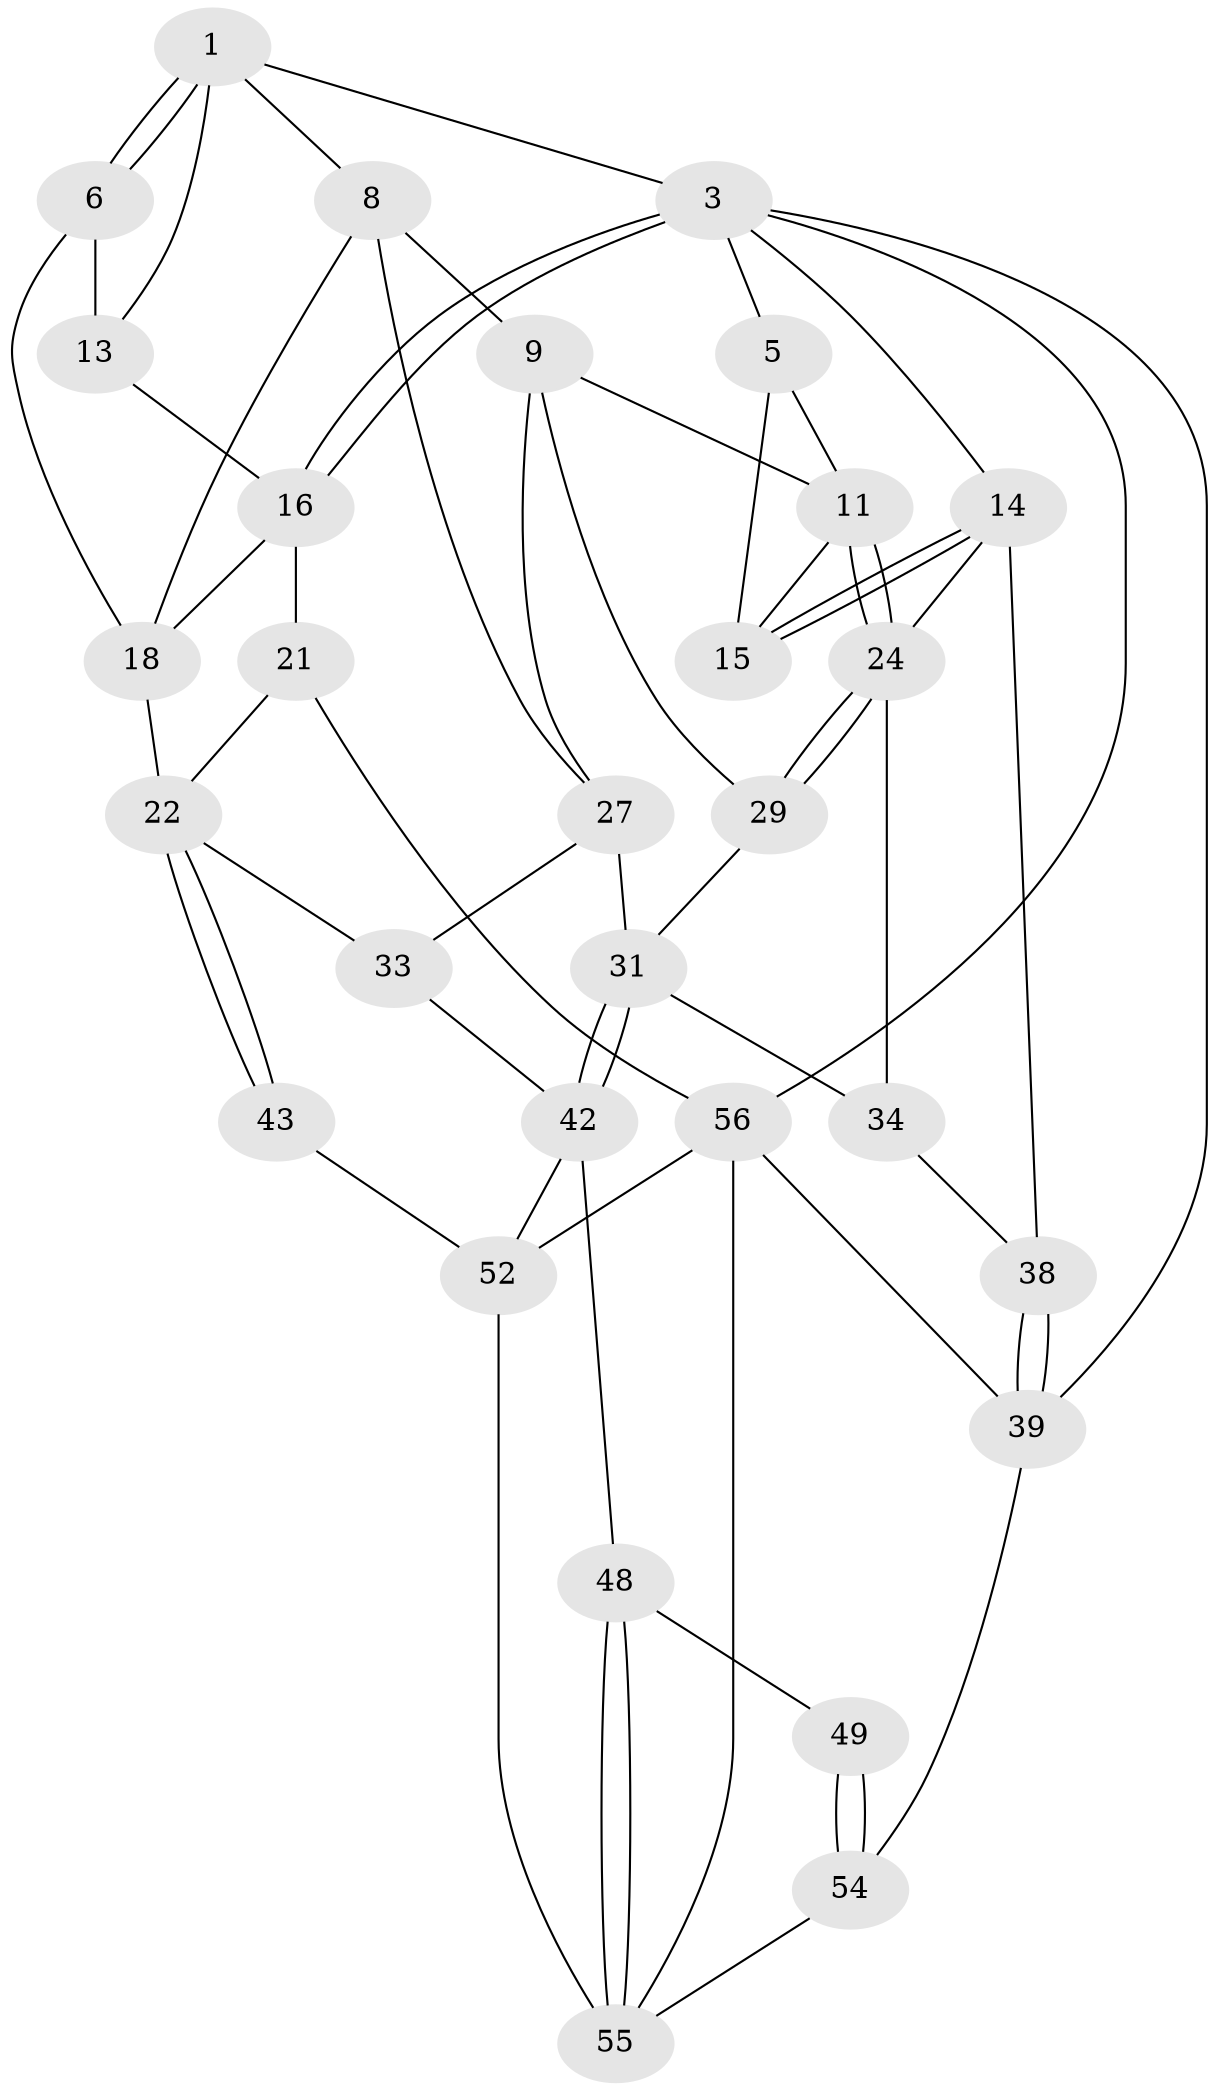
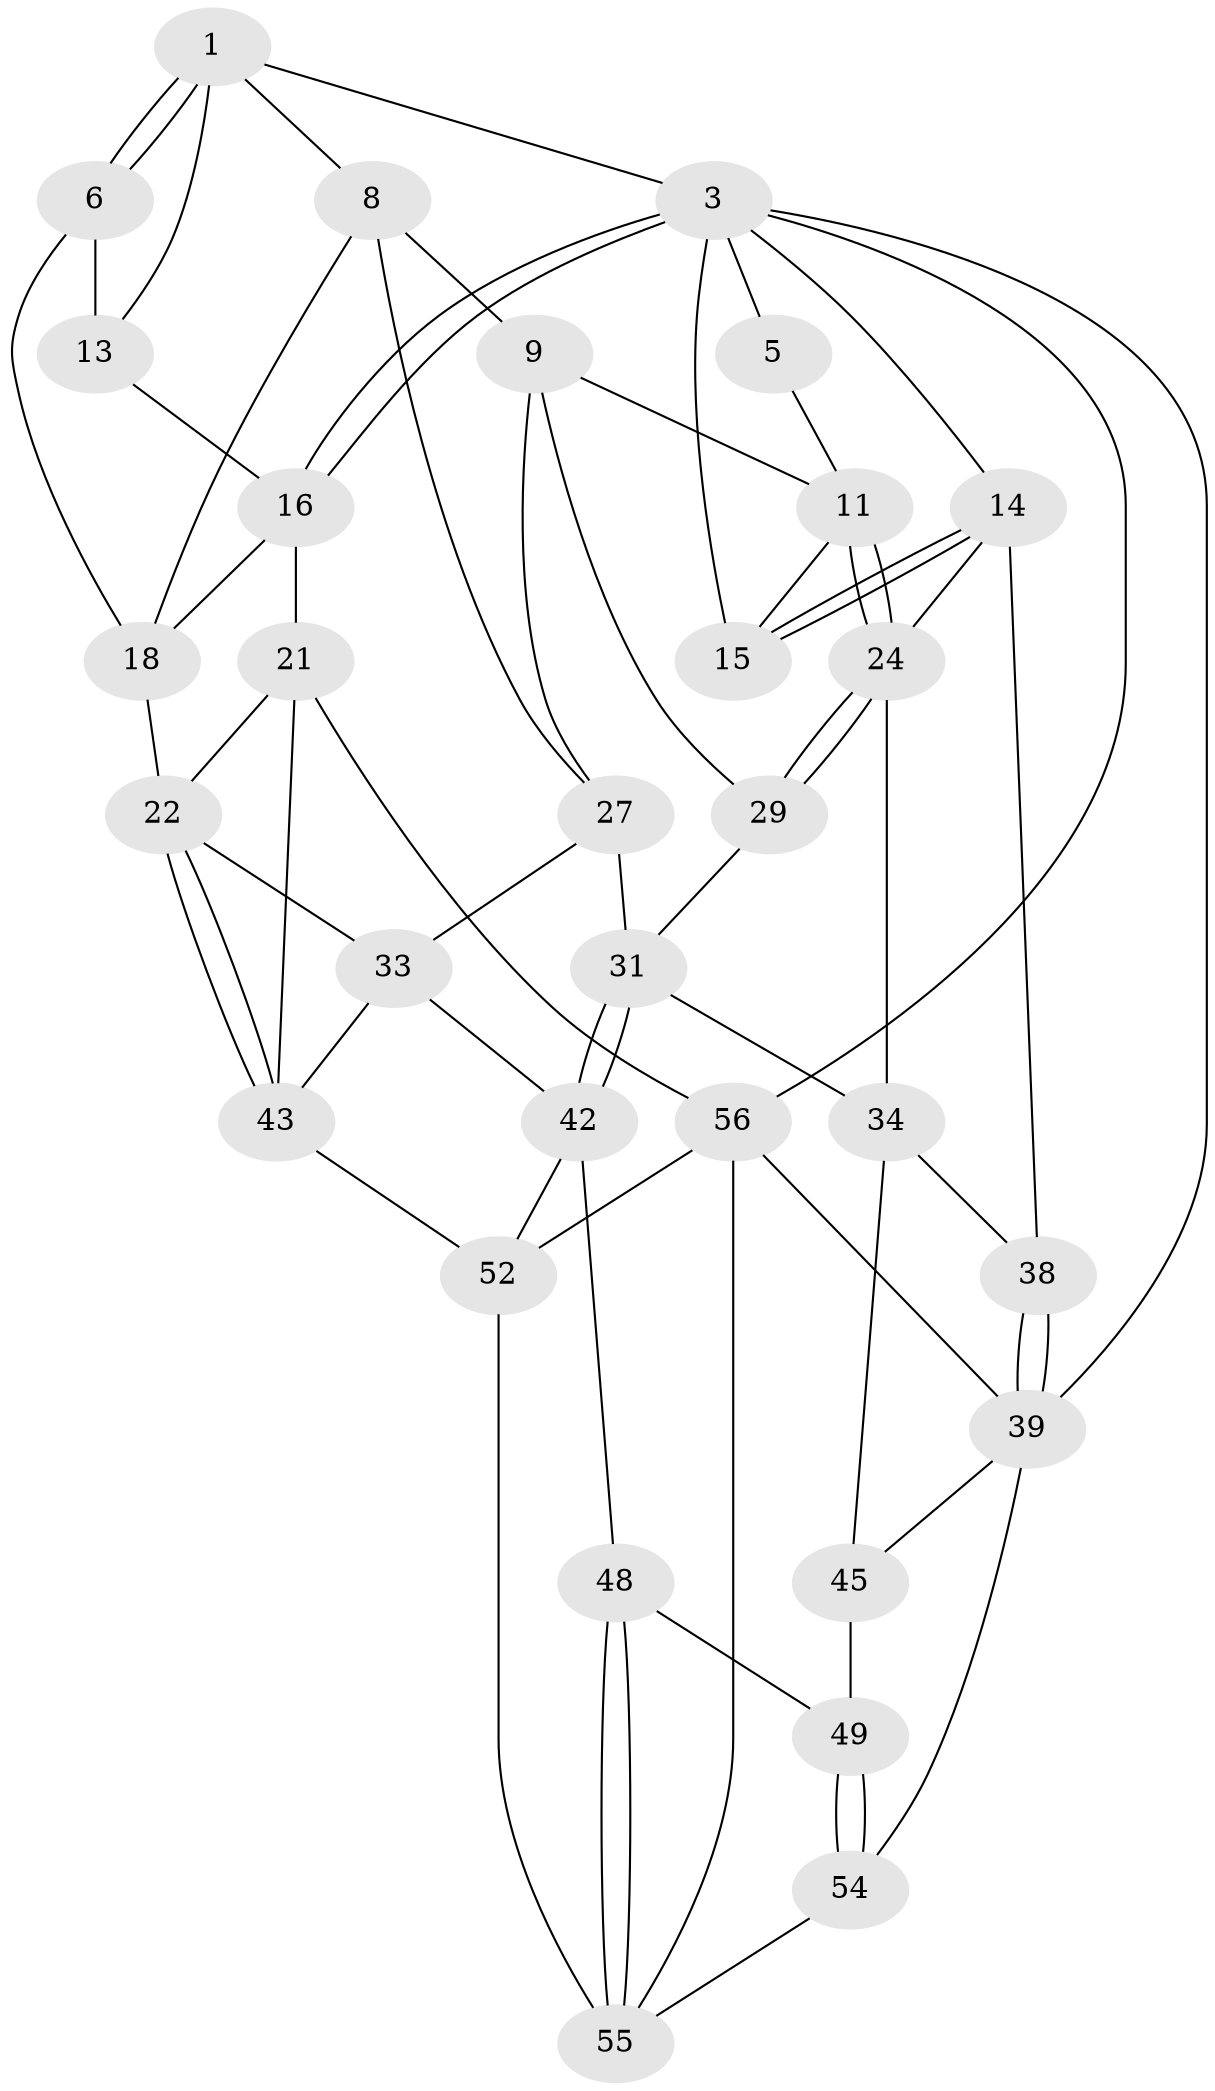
edge "5" -- "15": now "3" -- "15"
edge "21" -- "43": added
edge "33" -- "43": added
node "45": added
